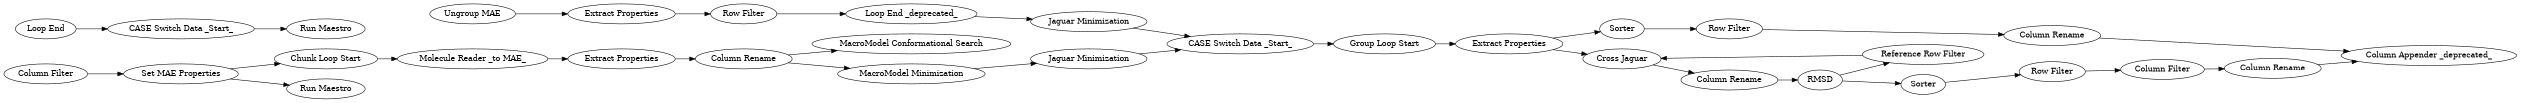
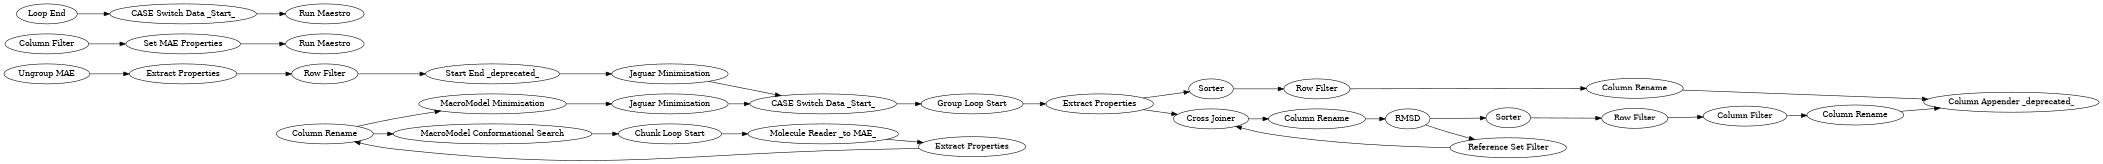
node "Loop End _deprecated_": label "Loop End _deprecated_" -> "Start End _deprecated_"
node "Reference Row Filter": label "Reference Row Filter" -> "Reference Set Filter"
node "Cross Jaguar": label "Cross Jaguar" -> "Cross Joiner"
edge "Set MAE Properties" -> "Chunk Loop Start": now "MacroModel Conformational Search" -> "Chunk Loop Start"
